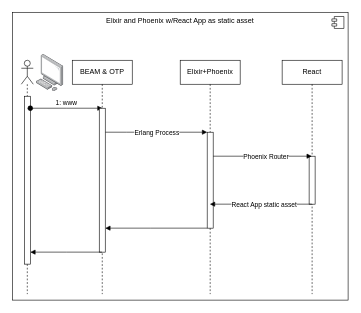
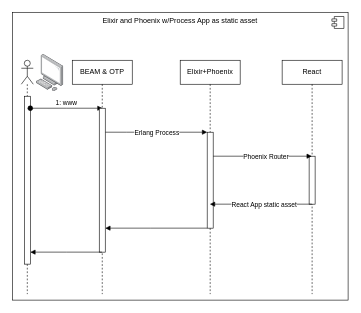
node "Elixir and Phoenix w/React App as static asset": label "Elixir and Phoenix w/React App as static asset" -> "Elixir and Phoenix w/Process App as static asset"
